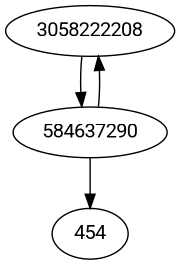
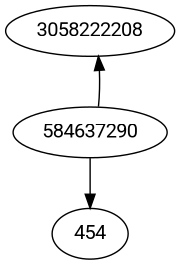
edge "3058222208" -> "584637290": removed
